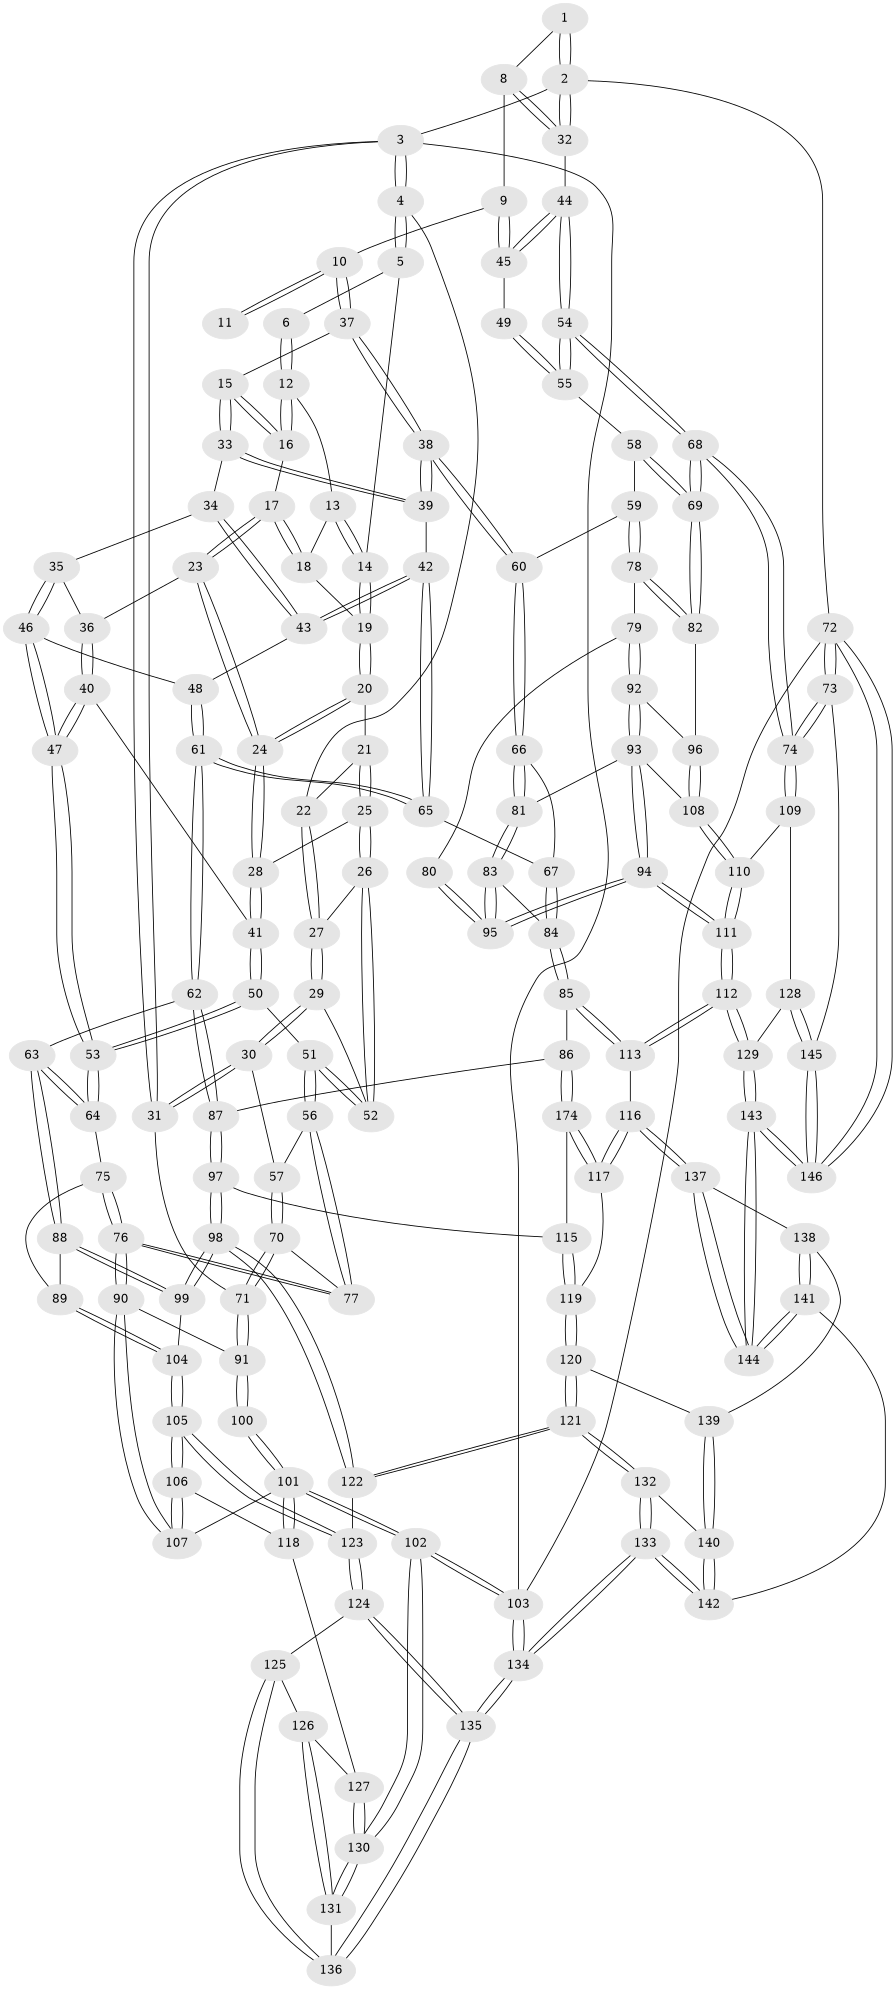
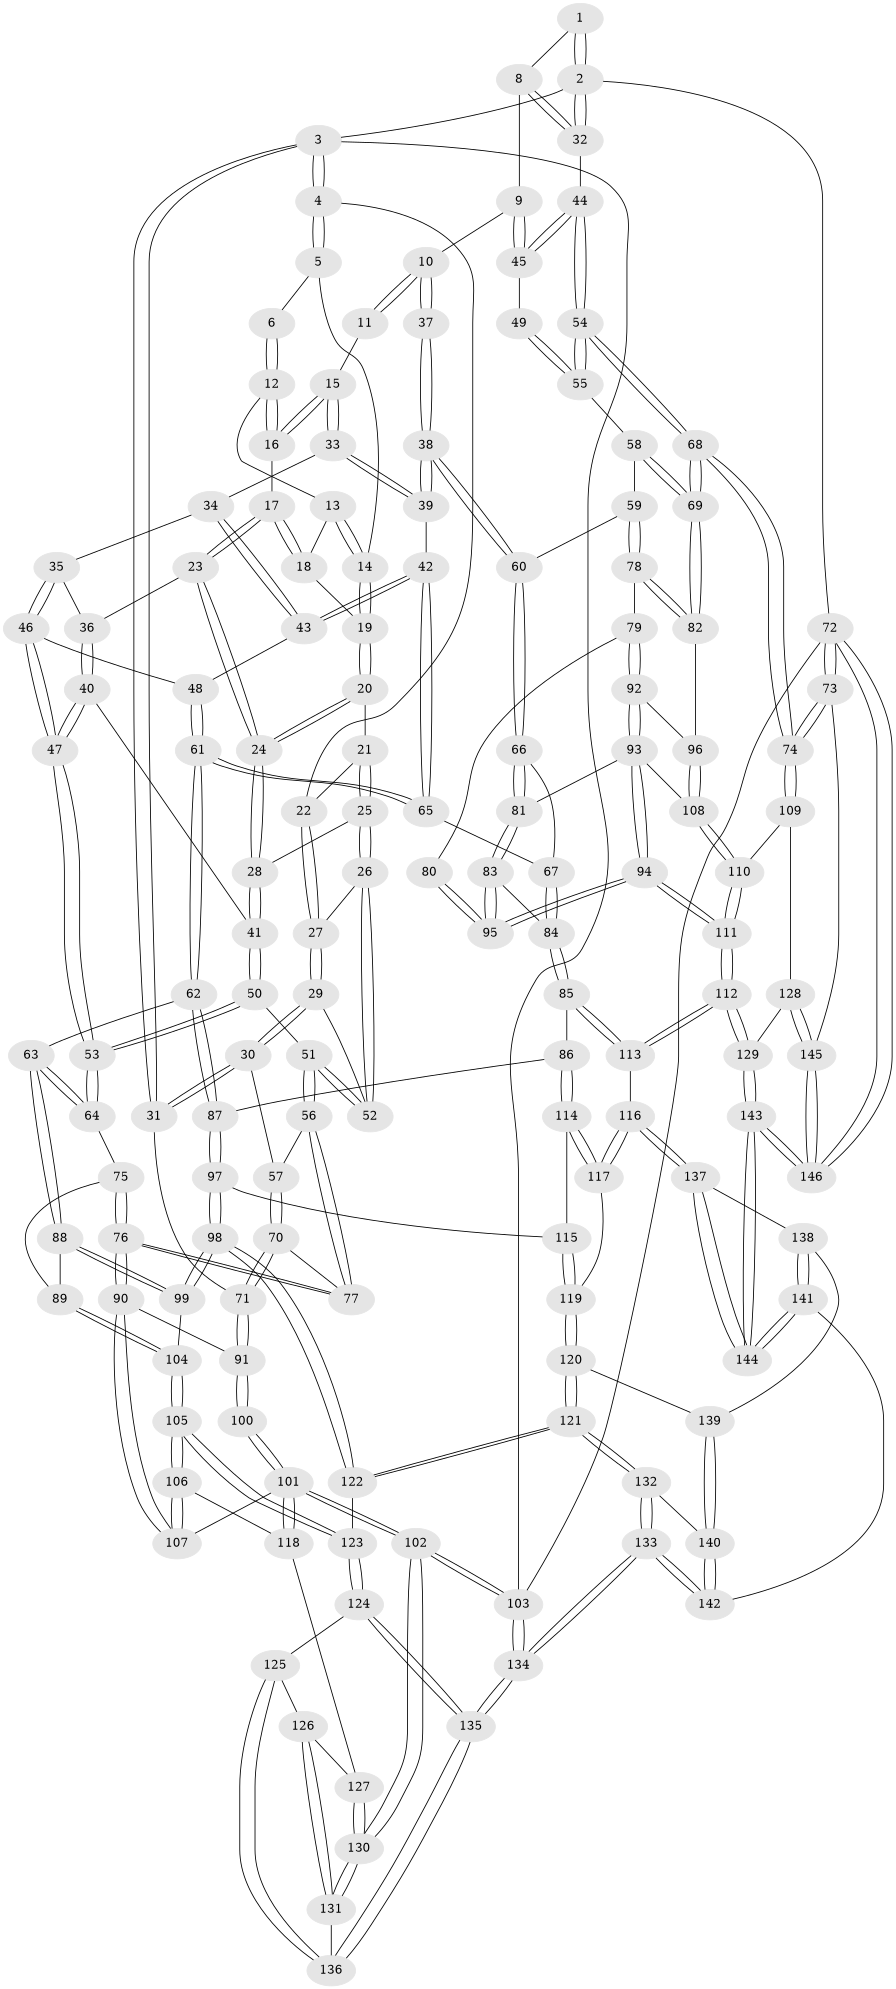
edge "37" -- "15": now "11" -- "15"
node "174": label "174" -> "114"
